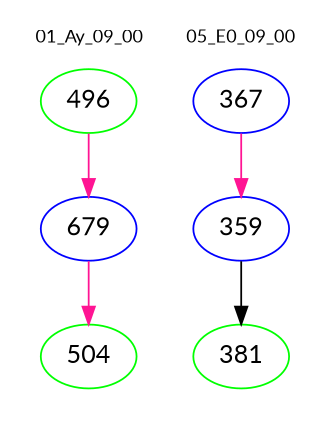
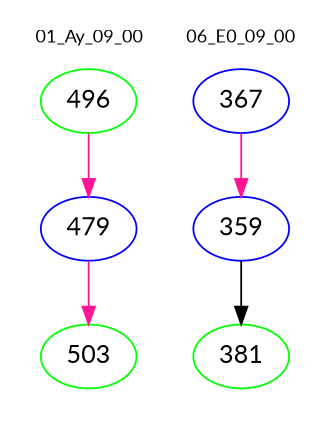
cluster "05_E0_09_00": label "05_E0_09_00" -> "06_E0_09_00"
node "679": label "679" -> "479"
node "504": label "504" -> "503"
